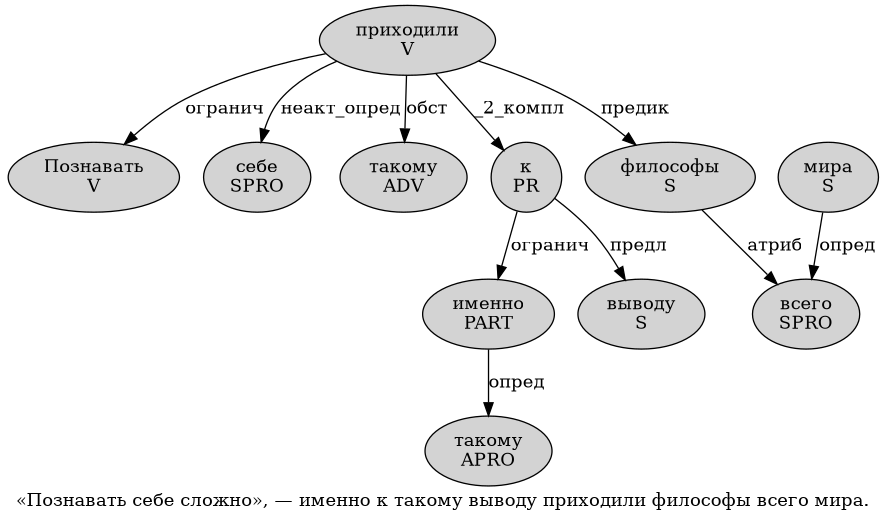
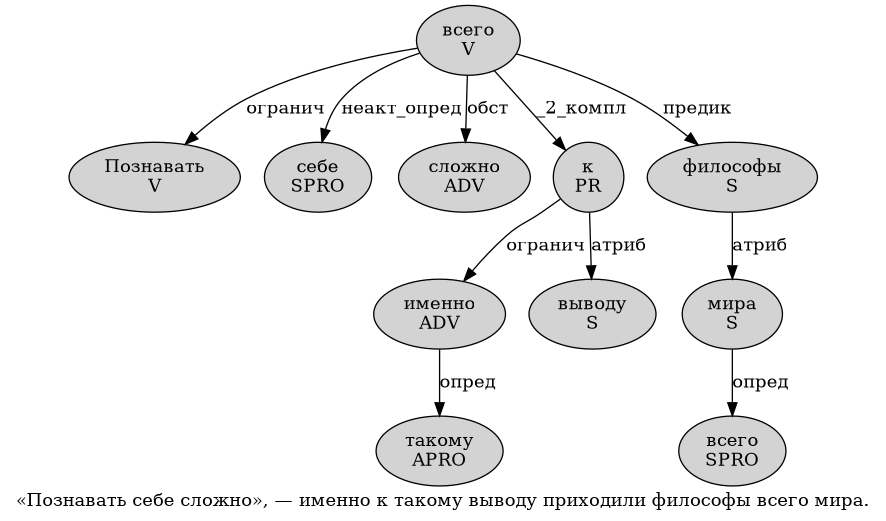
node "приходили V": label "приходили V" -> "всего V"
node "такому ADV": label "такому ADV" -> "сложно ADV"
edge "философы S" -> "всего SPRO": now "философы S" -> "мира S"
edge "к PR" -> "выводу S": label "предл" -> "атриб"
node "именно PART": label "именно PART" -> "именно ADV"
